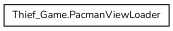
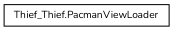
node "Thief_Game.PacmanViewLoader": label "Thief_Game.PacmanViewLoader" -> "Thief_Thief.PacmanViewLoader"
